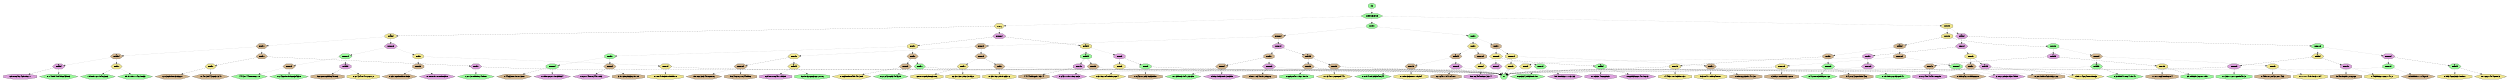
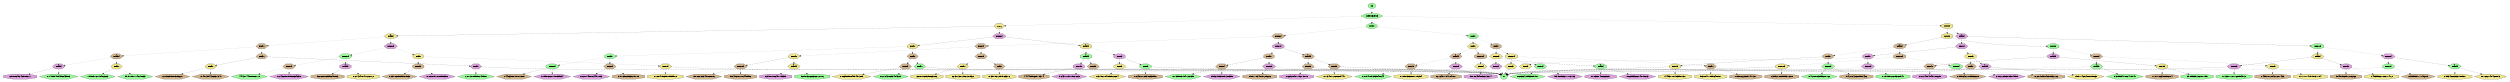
node "0.24320919052634338": fillcolor palegreen -> plum
node "0.6692848119279879": fillcolor palegreen -> plum
